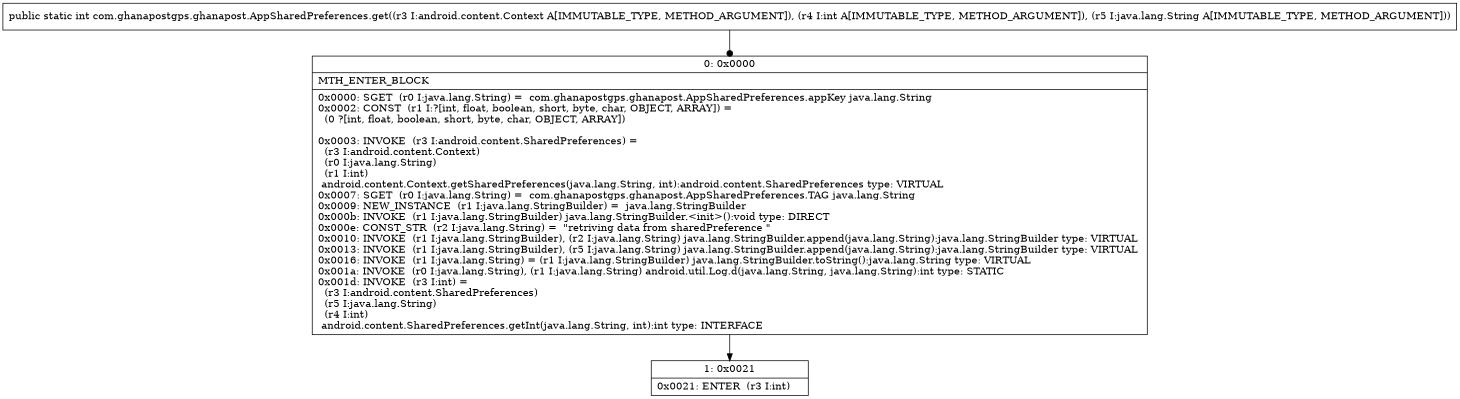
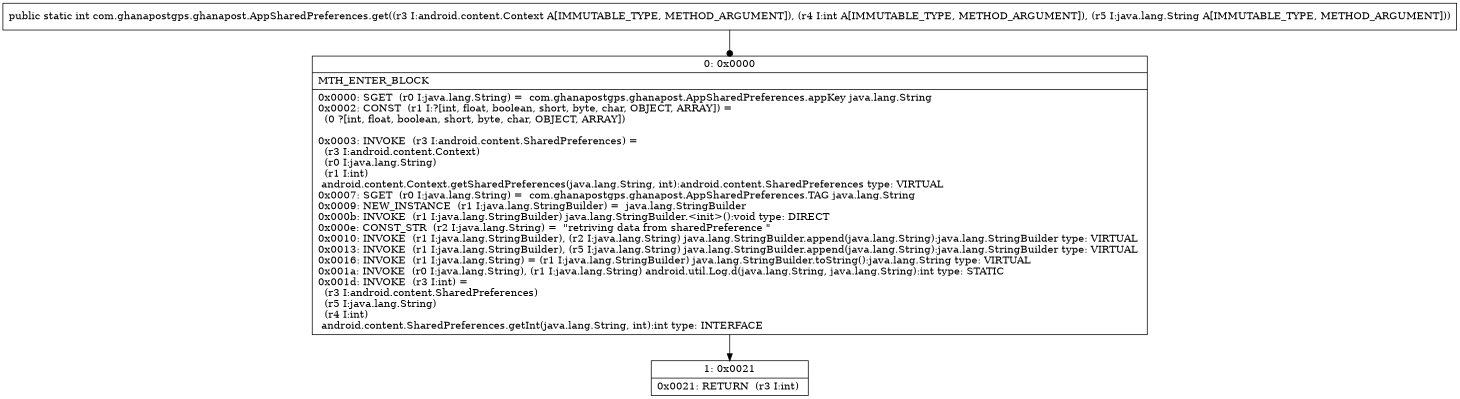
node "1: 0x0021": text "0x0021: ENTER  (r3 I:int)" -> "0x0021: RETURN  (r3 I:int)"
